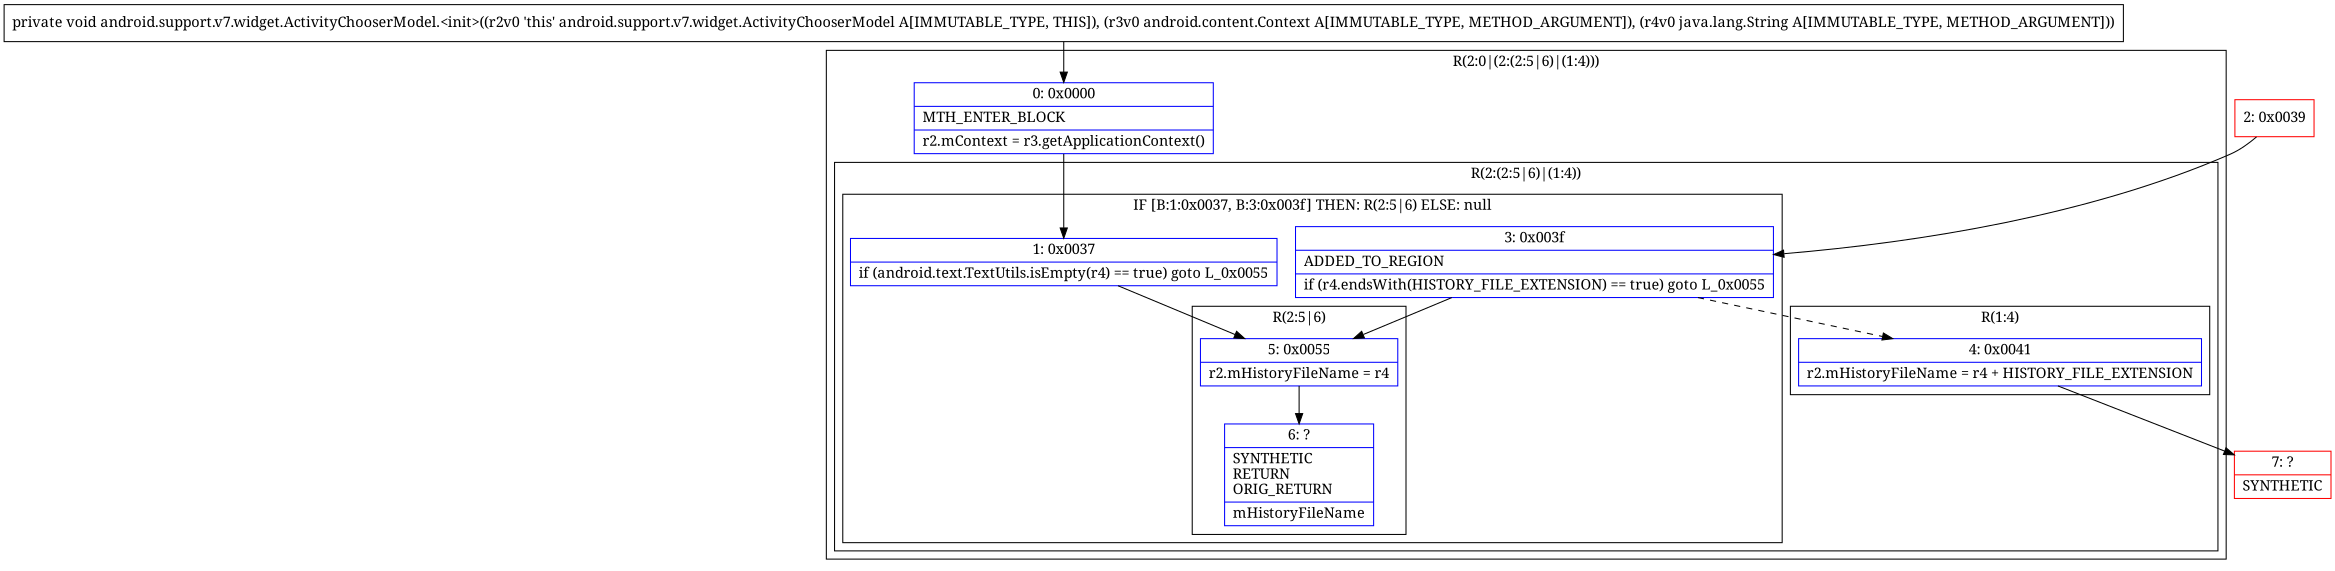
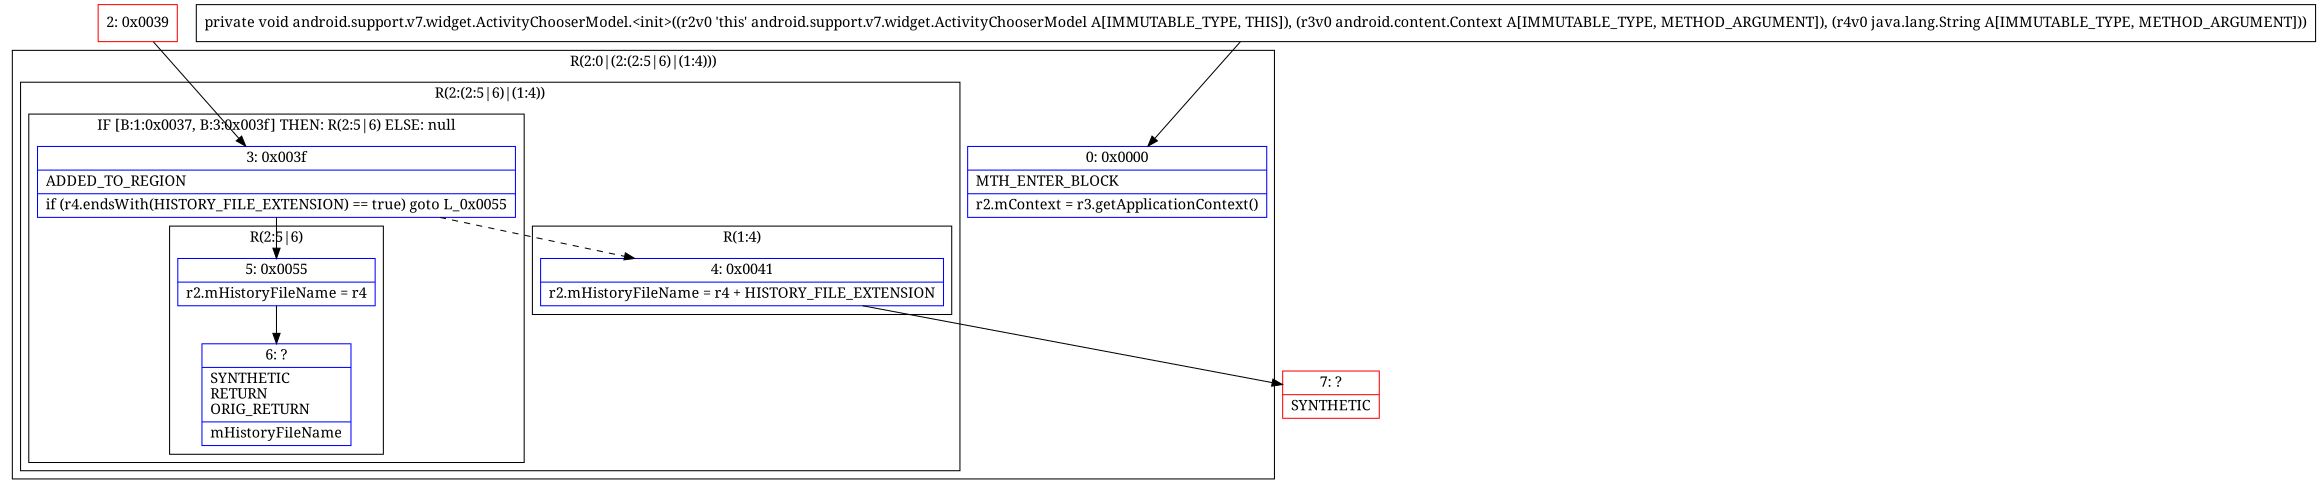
node "1: 0x0037": removed
